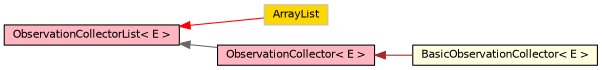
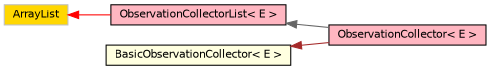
edge "ArrayList" -> "ObservationCollectorList< E >": reversed
edge "BasicObservationCollector< E >" -> "ObservationCollector< E >": reversed
